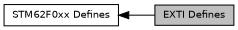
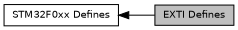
node "STM62F0xx Defines": label "STM62F0xx Defines" -> "STM32F0xx Defines"
